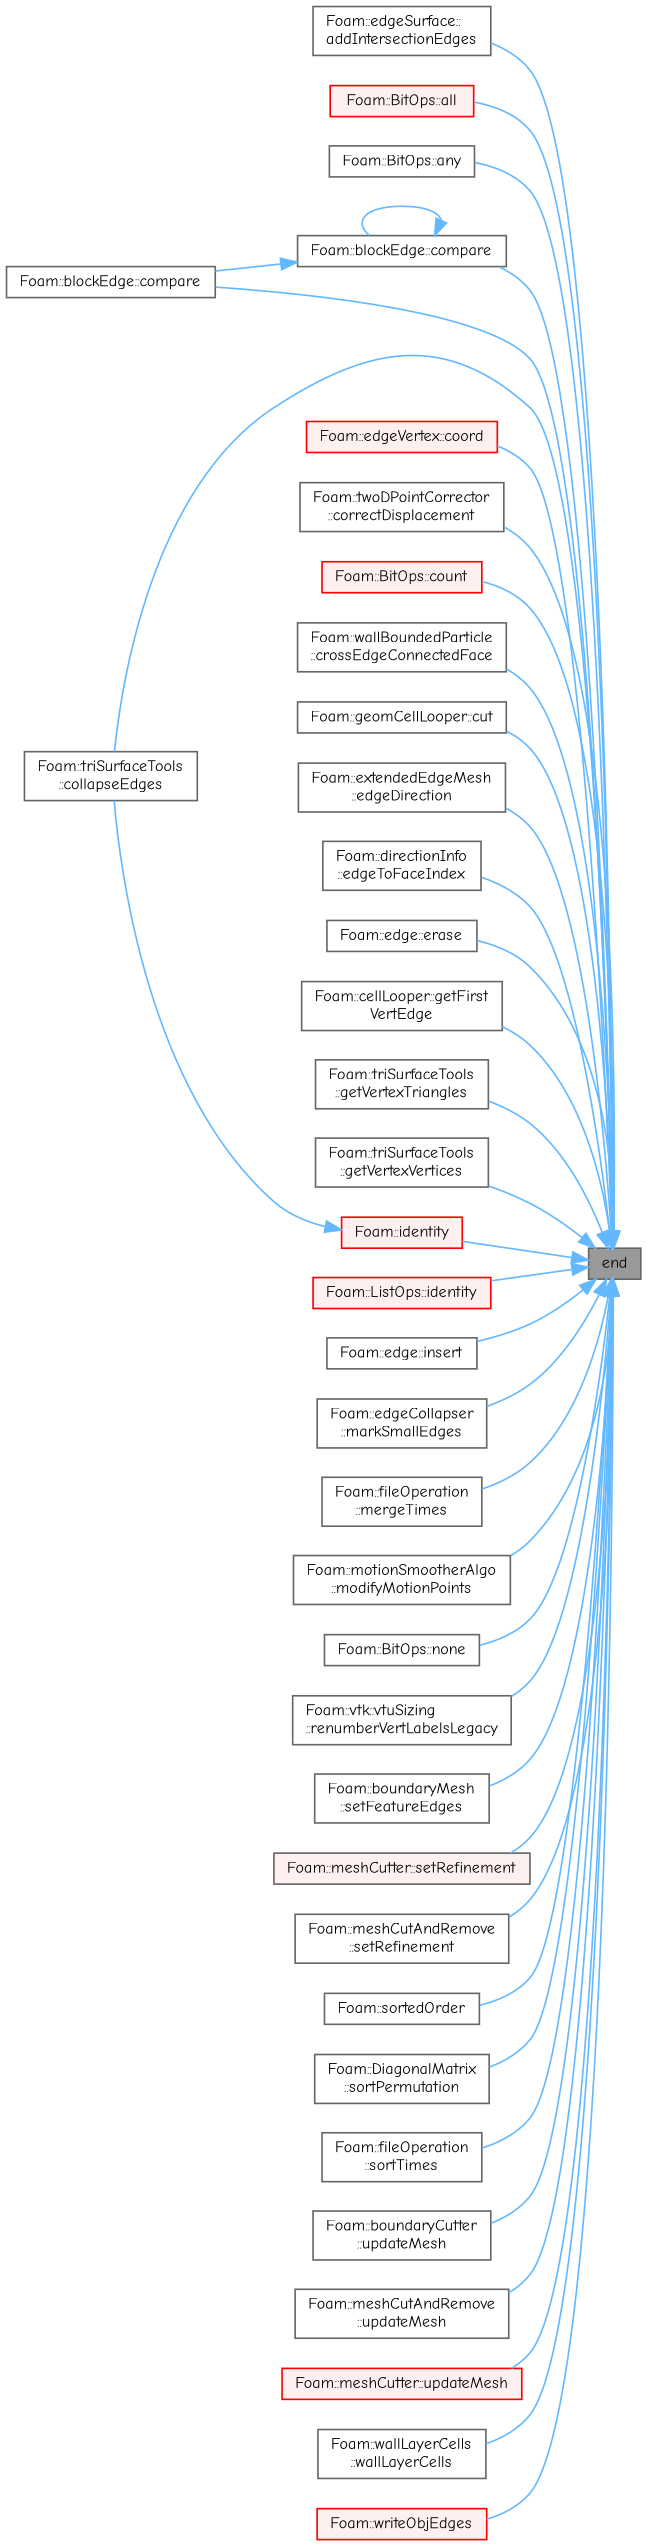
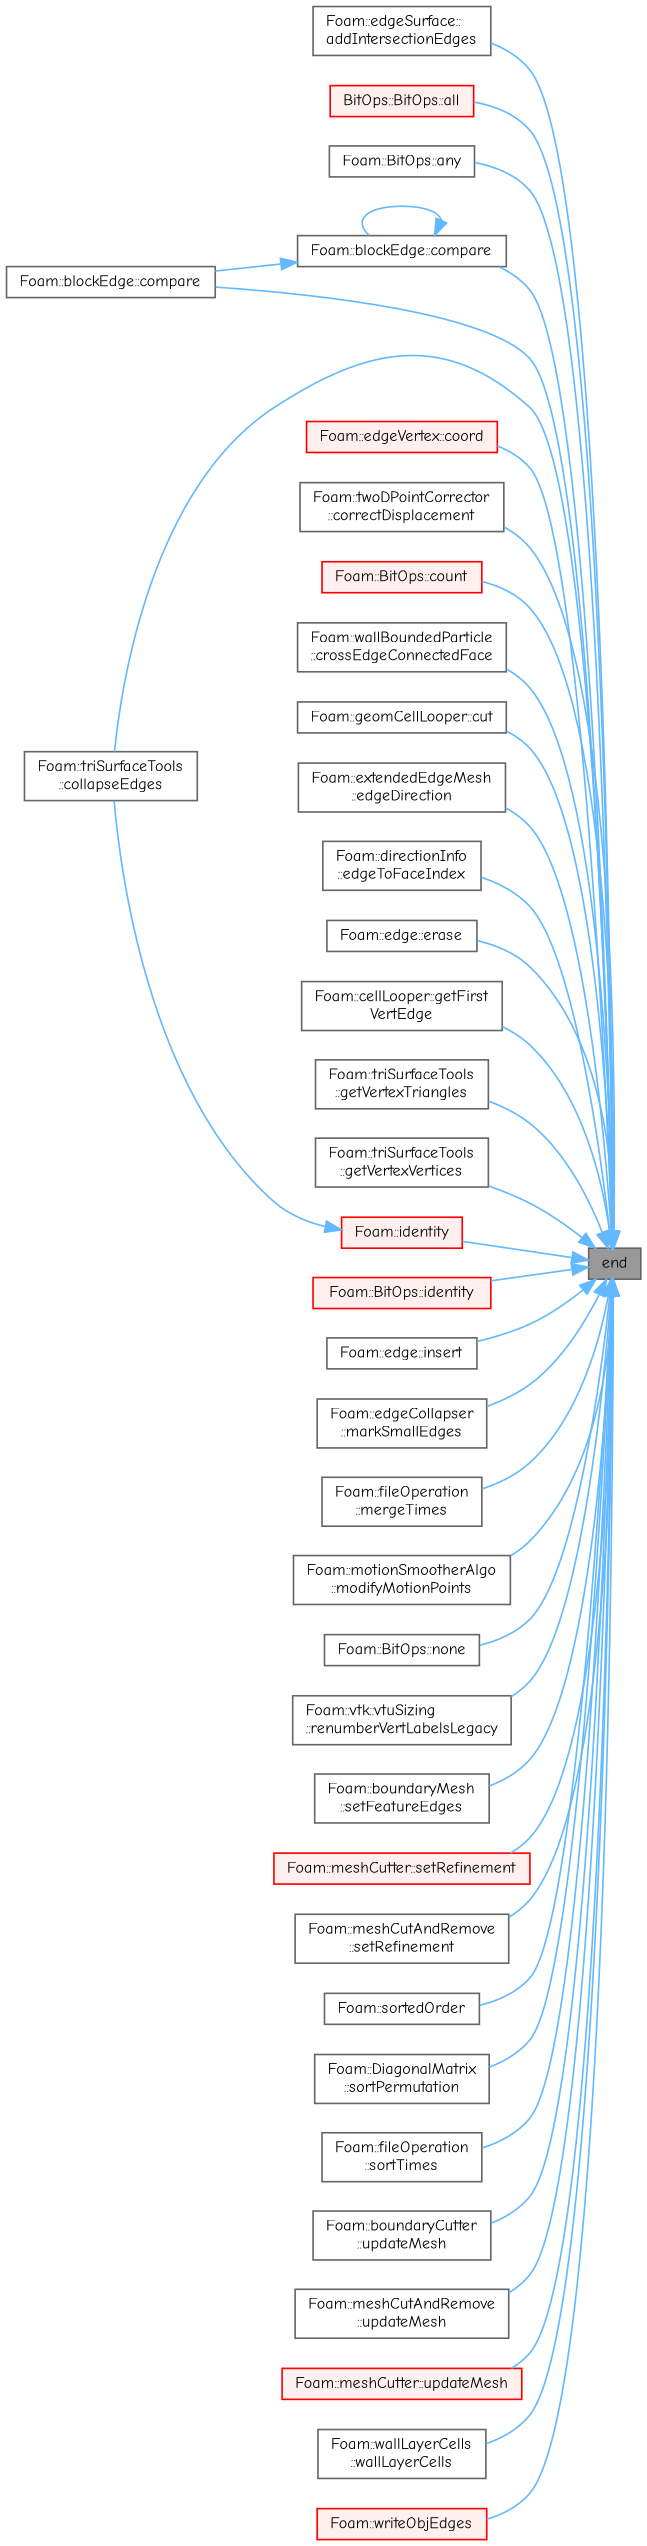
node "Foam::BitOps::all": label "Foam::BitOps::all" -> "BitOps::BitOps::all"
node "Foam::ListOps::identity": label "Foam::ListOps::identity" -> "Foam::BitOps::identity"
node "Foam::meshCutter::setRefinement": color grey40 -> red
